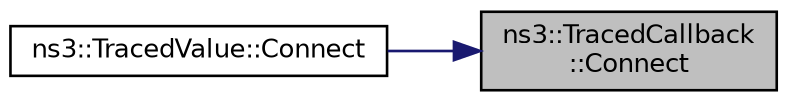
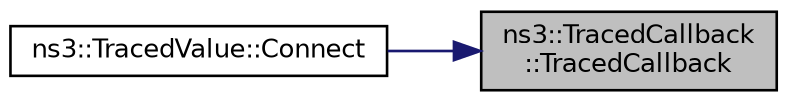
node "ns3::TracedCallback ::Connect": label "ns3::TracedCallback ::Connect" -> "ns3::TracedCallback ::TracedCallback"
